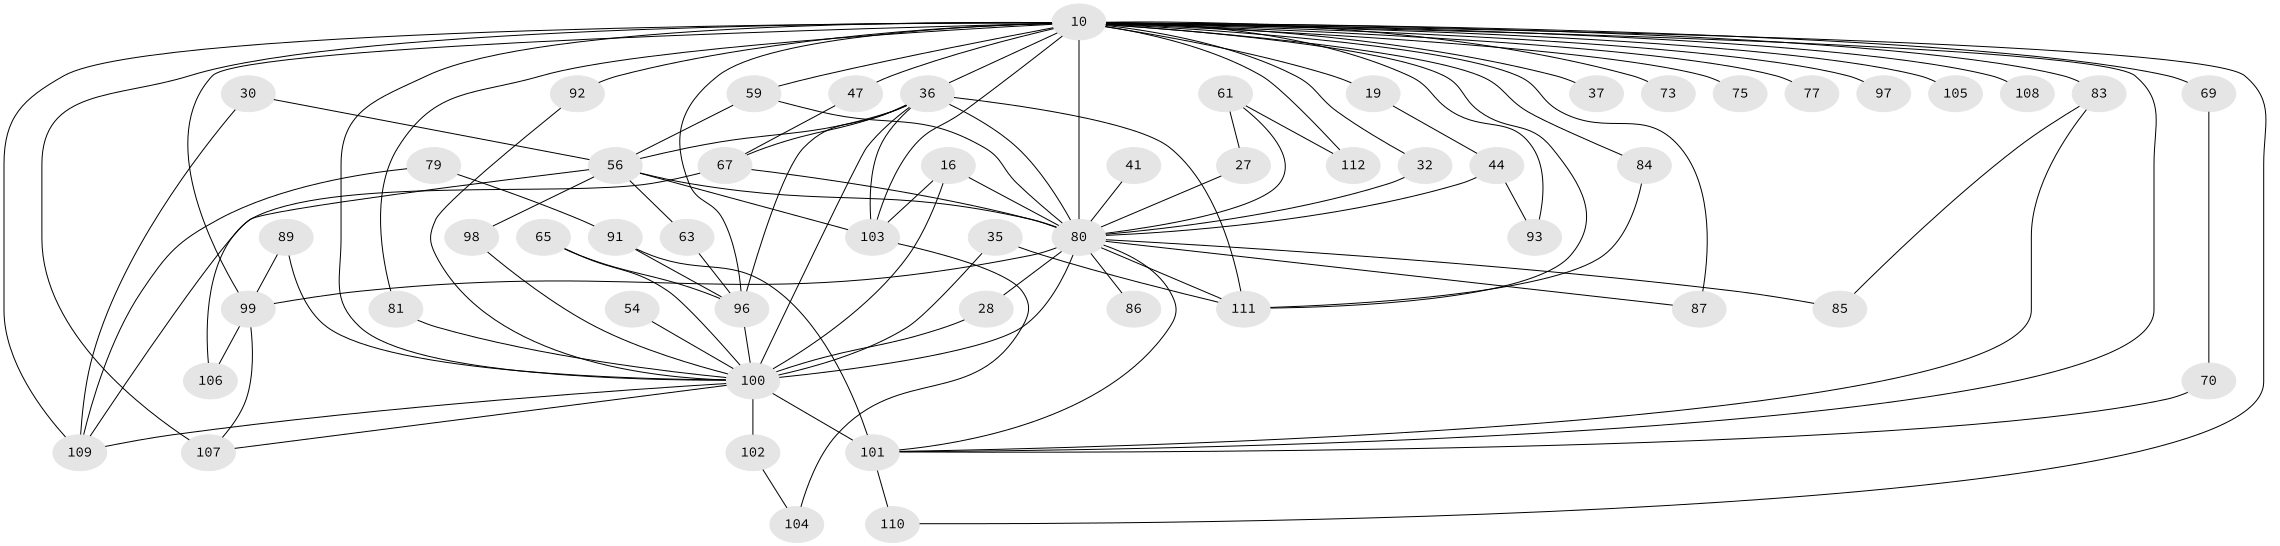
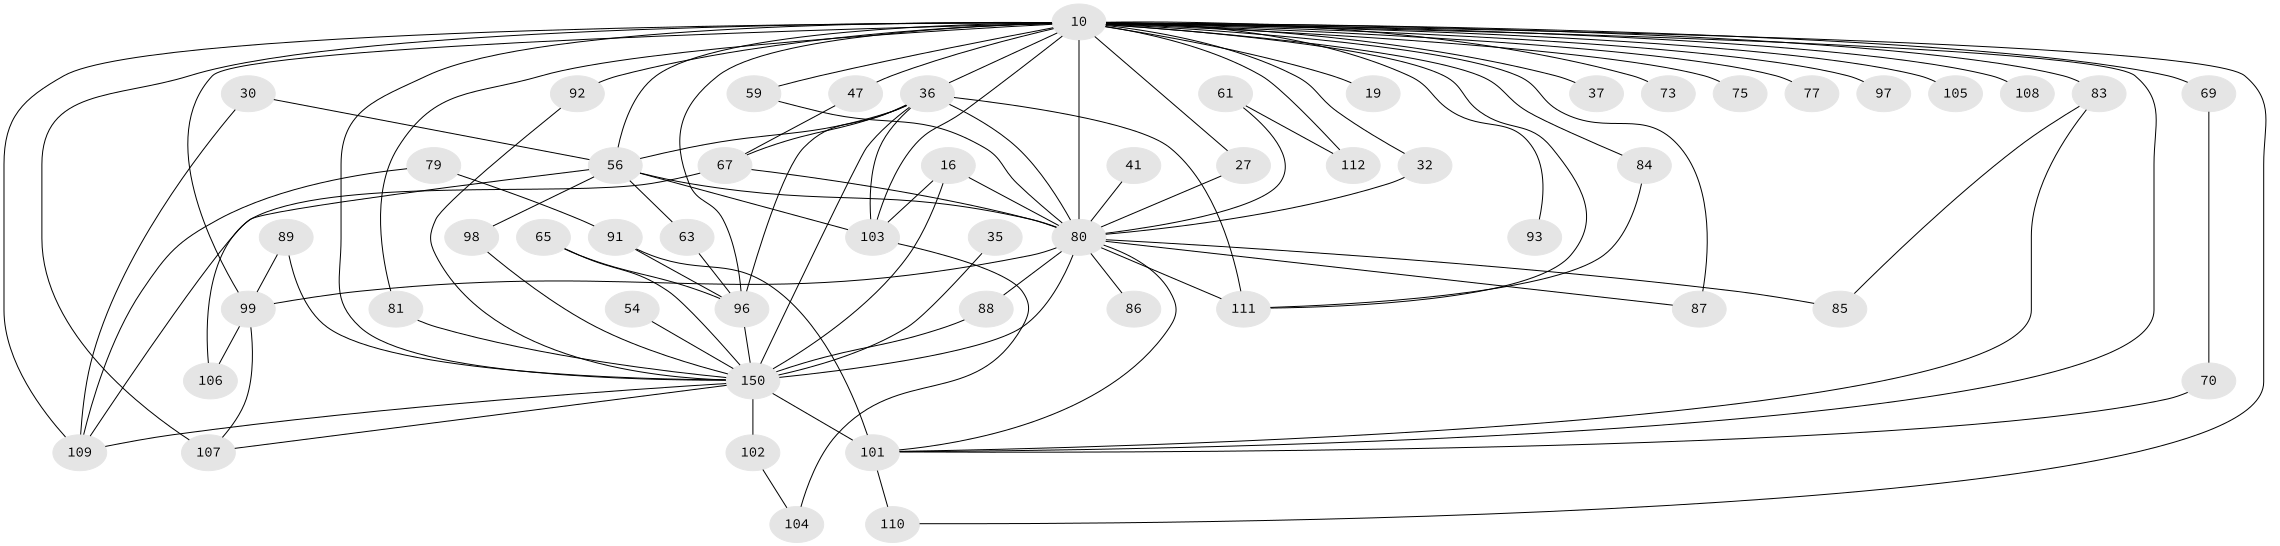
edge "59" -- "56": now "10" -- "56"
edge "61" -- "27": now "10" -- "27"
node "44": removed
edge "35" -- "111": removed
node "28": label "28" -> "88"
node "100": label "100" -> "150"
